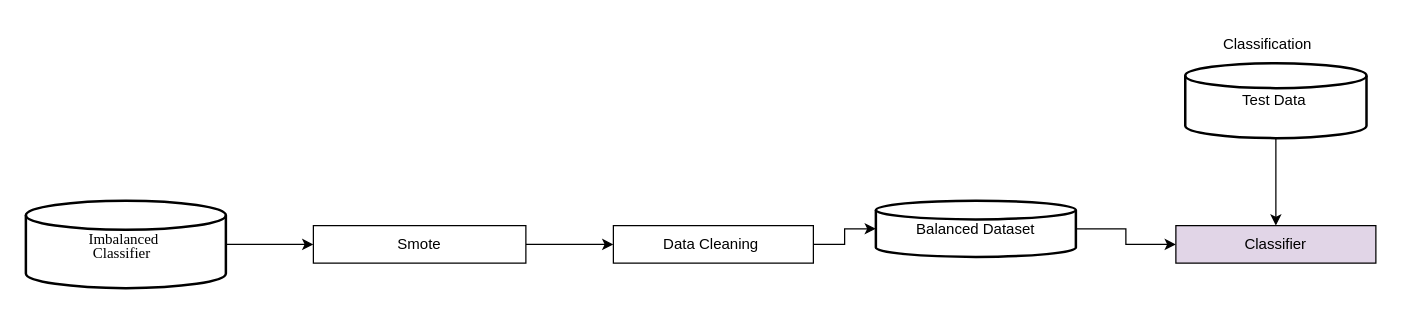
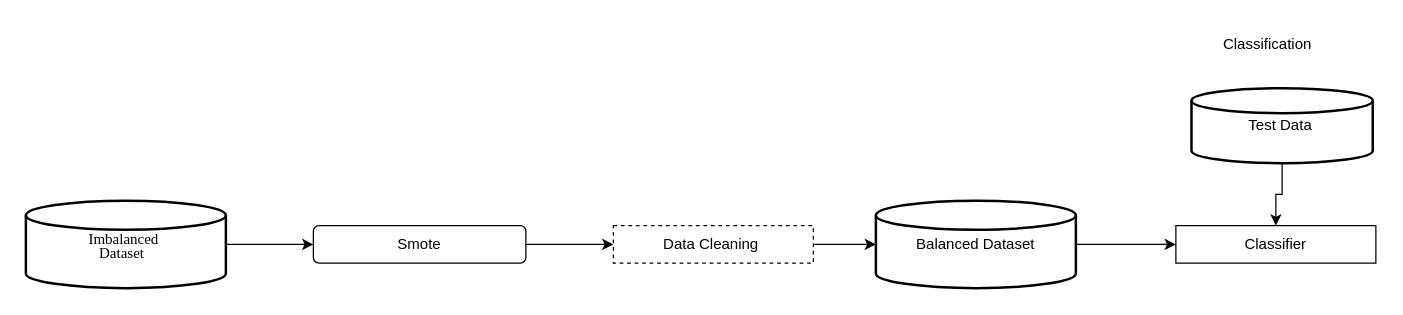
node "Test Data": moved (1276, 101) -> (1282, 126)
node "Balanced Dataset": size 200x56 -> 200x88
node "Imbalanced Classifier": label "Imbalanced Classifier" -> "Imbalanced Dataset"
node "Smote": shape rectangle -> rounded rectangle
node "Data Cleaning": style solid -> dashed
node "Classifier": fillcolor #e1d5e7 -> #ffffff
